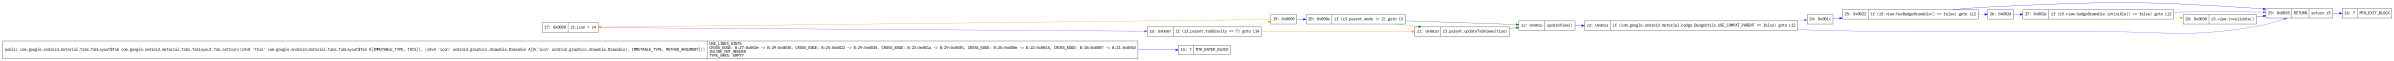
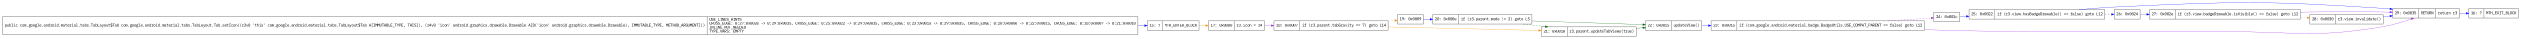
edge "19: 0x0009" -> "17: 0x0000": now "15: ?" -> "17: 0x0000"
